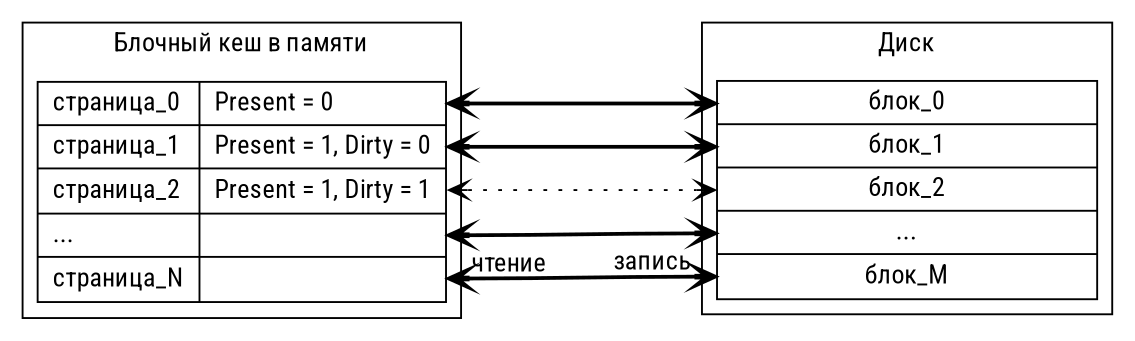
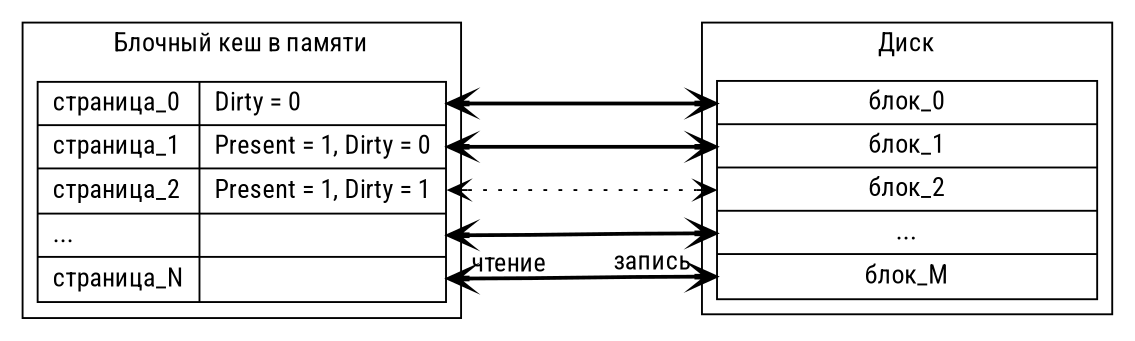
node "страница_0": text "Present = 0" -> "Dirty = 0"
